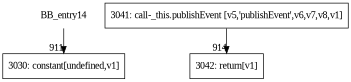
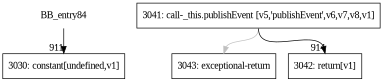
node "BB_entry14": label "BB_entry14" -> "BB_entry84"
node "3043: exceptional-return": added
